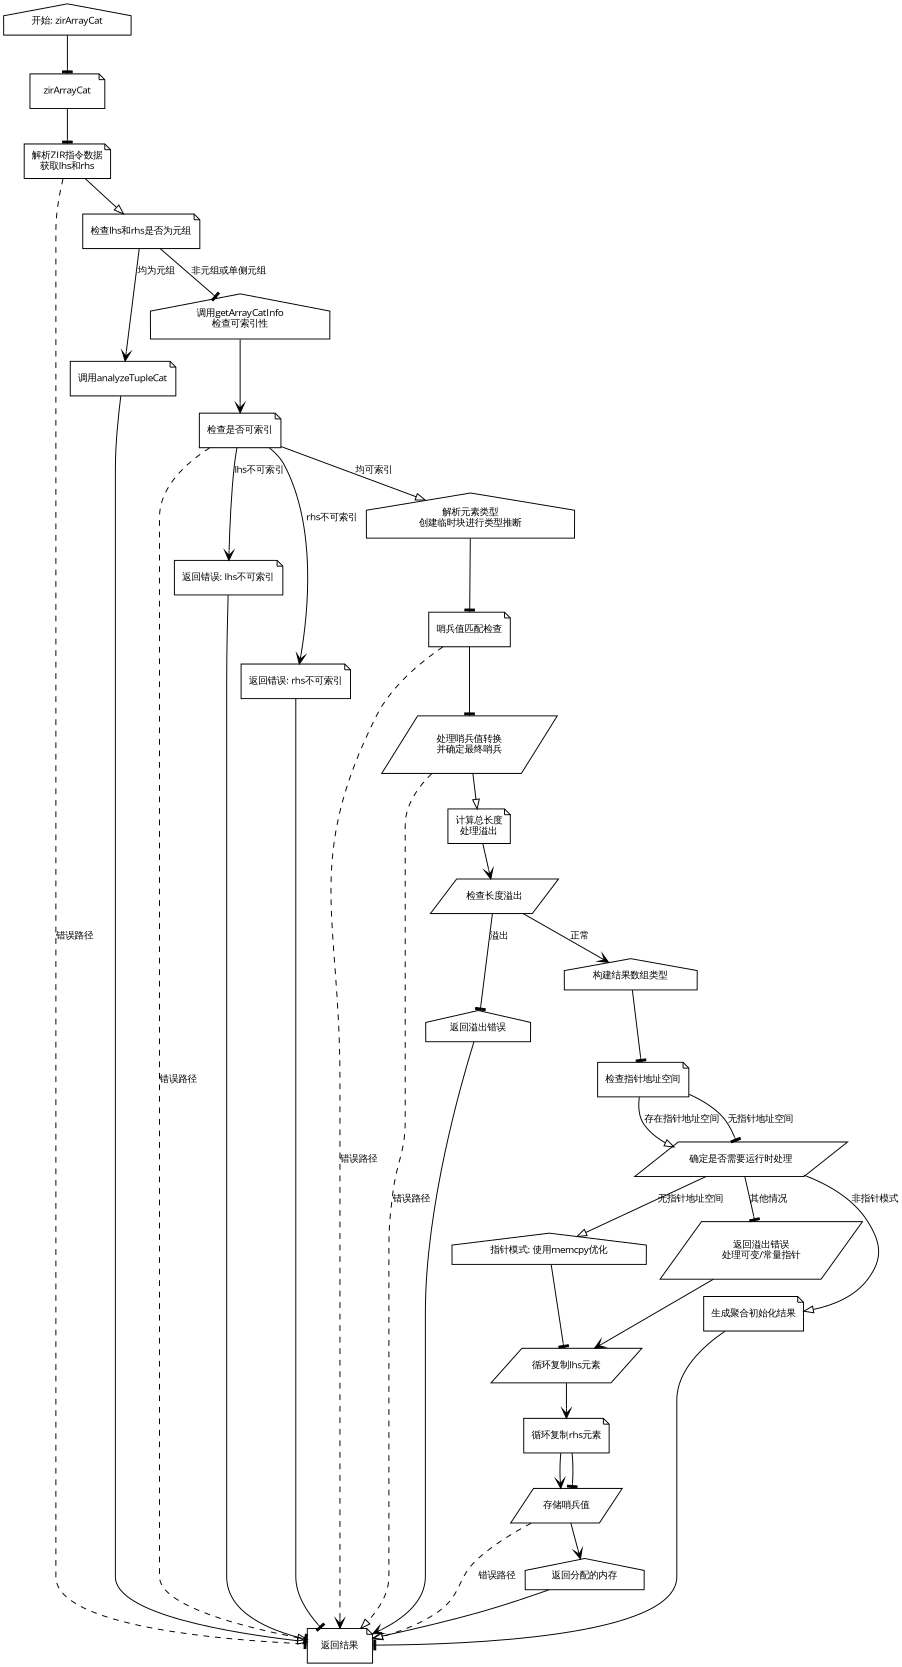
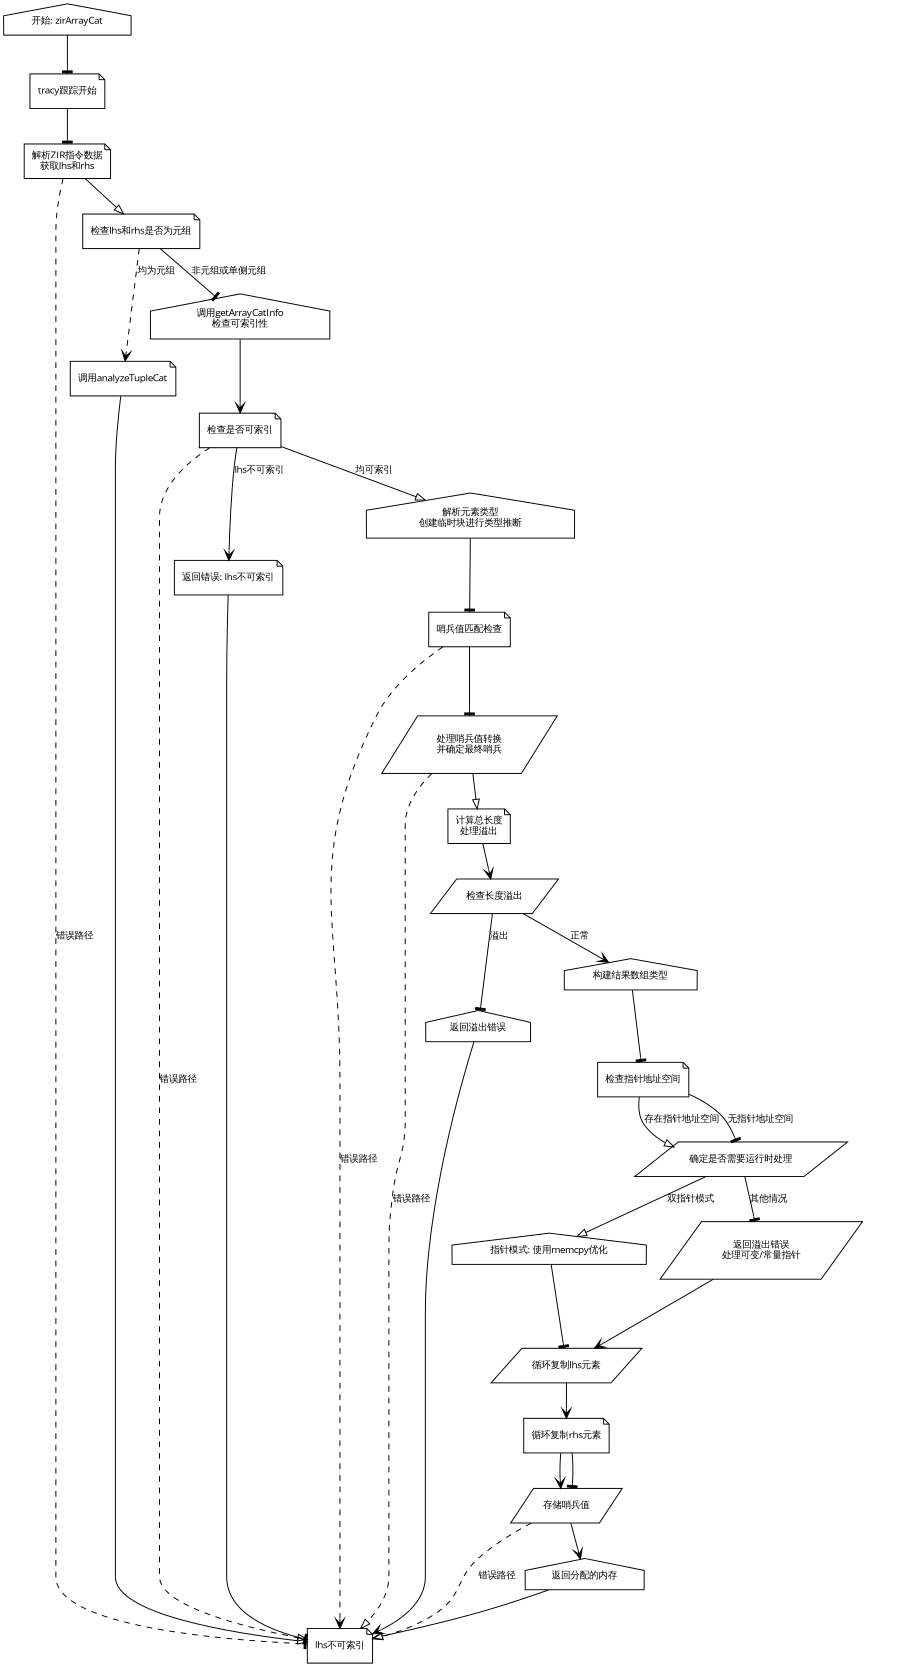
node "zirArrayCat": label "zirArrayCat" -> "tracy跟踪开始"
edge "检查lhs和rhs是否为元组" -> "调用analyzeTupleCat": style solid -> dashed
node "返回错误: rhs不可索引": removed
edge "确定是否需要运行时处理" -> "指针模式: 使用memcpy优化": label "无指针地址空间" -> "双指针模式"
node "生成聚合初始化结果": removed
node "返回结果": label "返回结果" -> "lhs不可索引"
